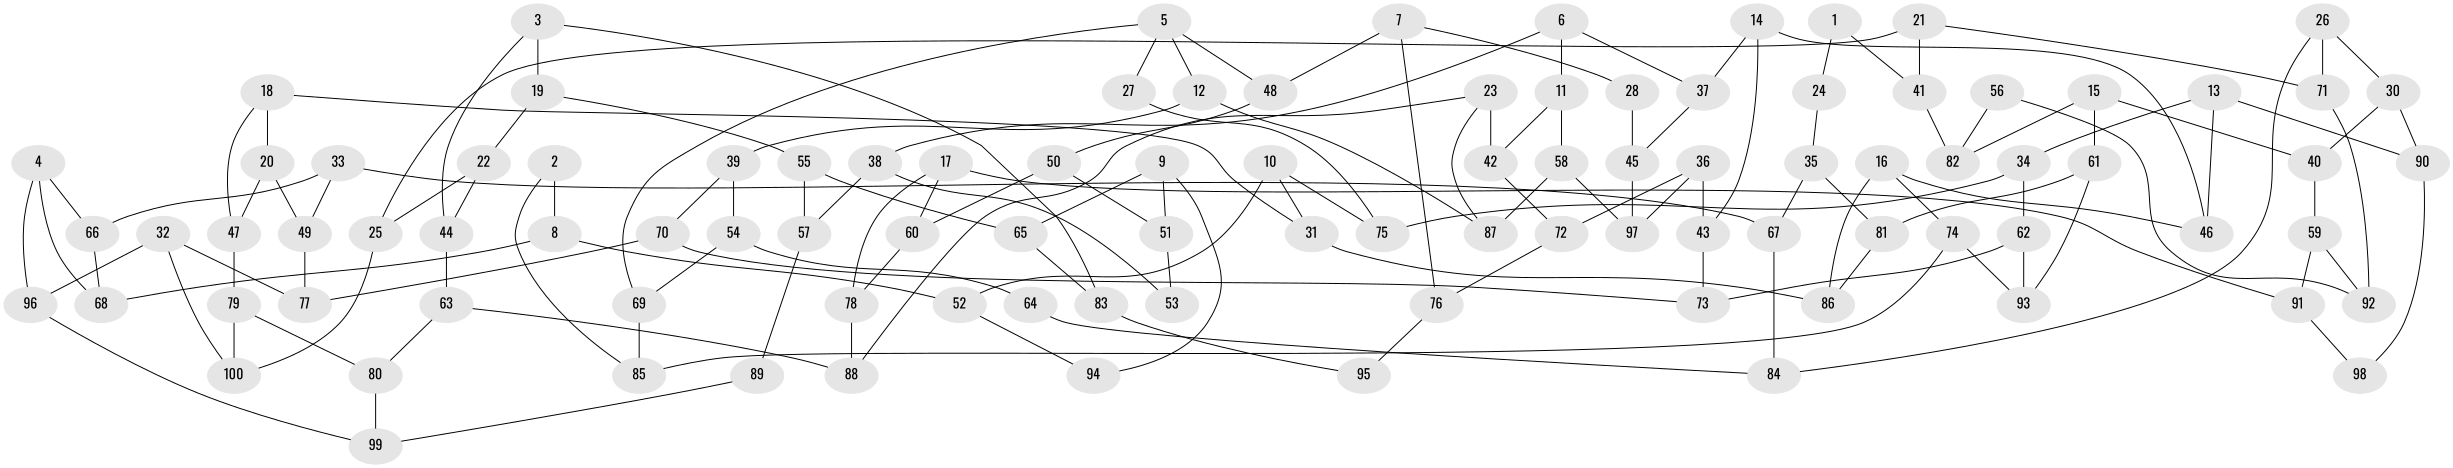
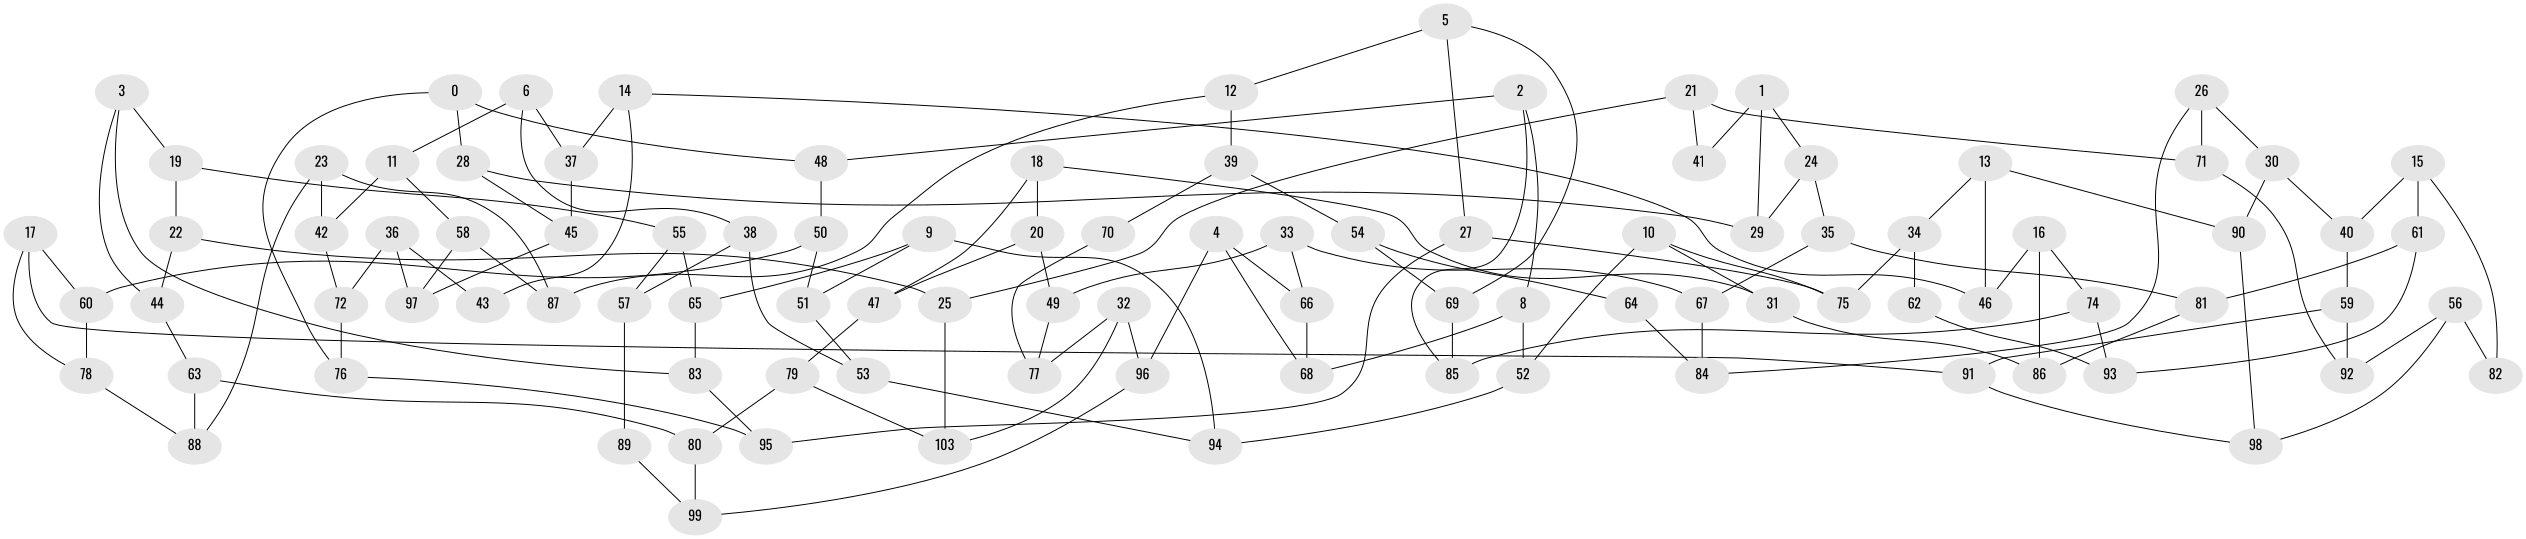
node "7": label "7" -> "0"
edge "5" -- "48": now "2" -- "48"
edge "41" -- "82": removed
node "29": added
node "73": removed
node "100": label "100" -> "103"
edge "56" -- "98": added
edge "53" -- "94": added
edge "27" -- "95": added
